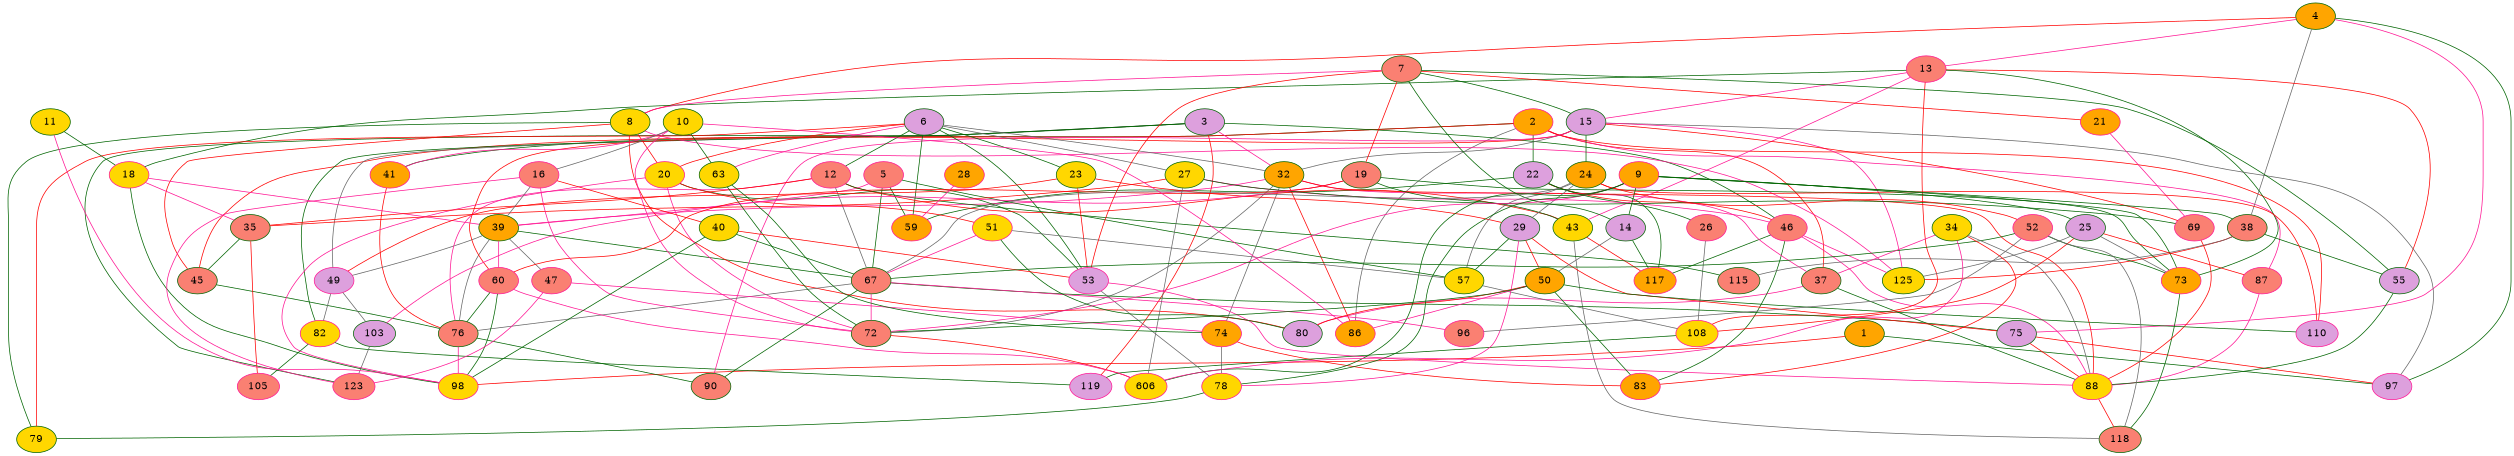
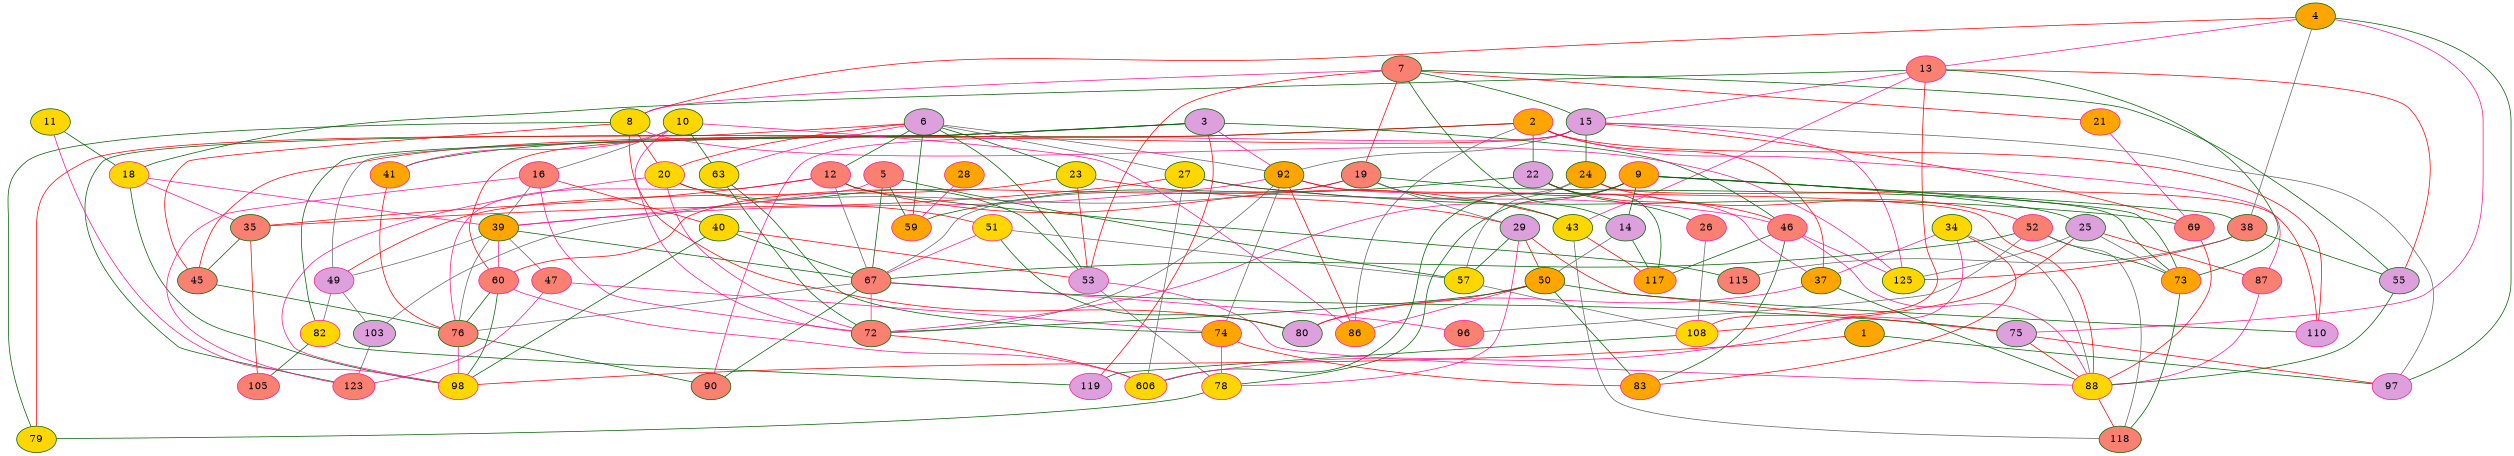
node "32": label "32" -> "92"
edge "19" -- "103": color deeppink -> gray40
edge "24" -- "29": now "19" -- "29"
node "37": fillcolor salmon -> orange
